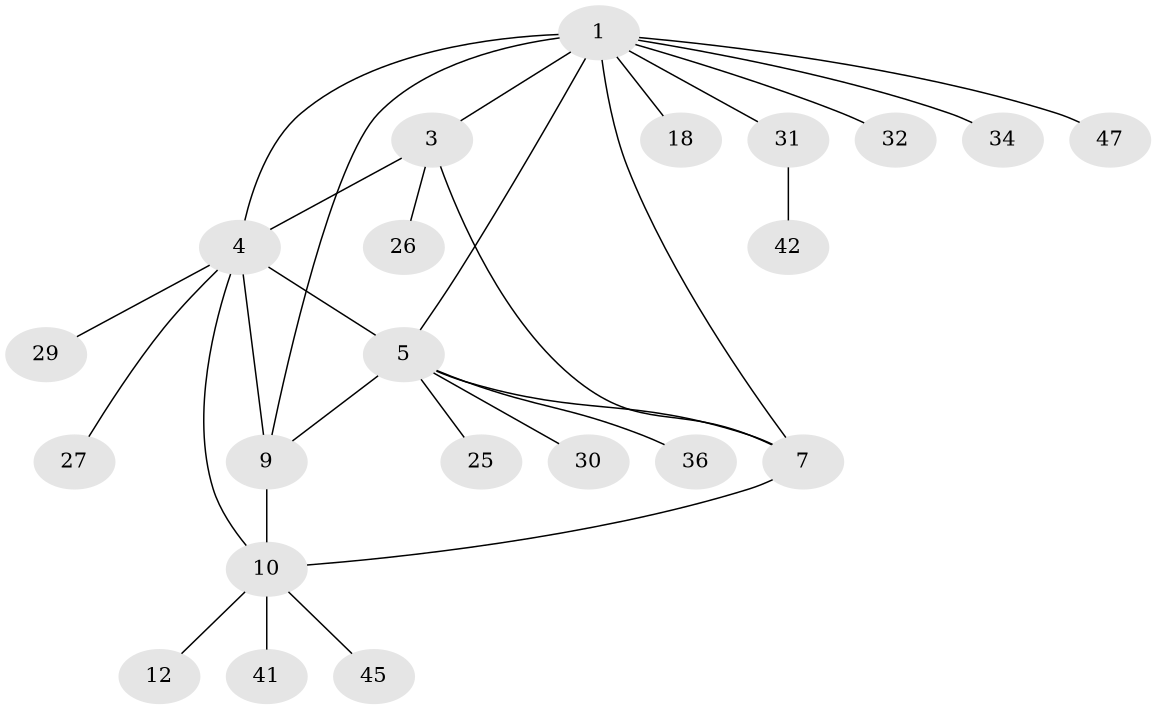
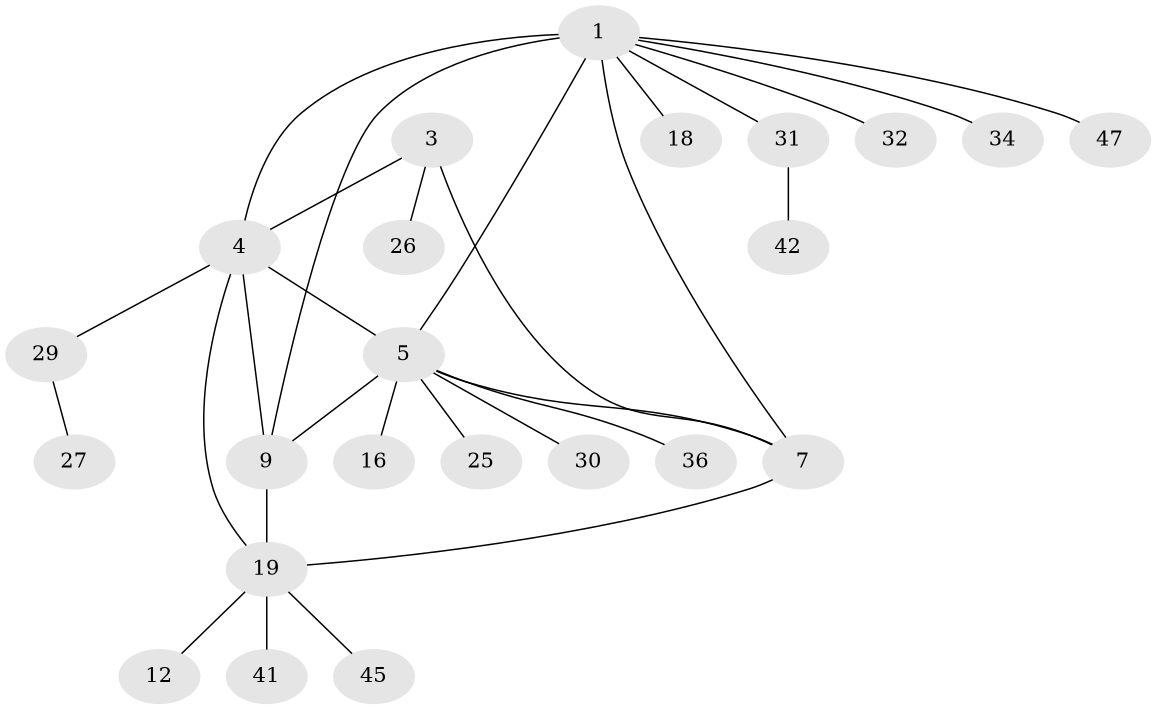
edge "1" -- "3": removed
edge "4" -- "27": now "29" -- "27"
node "16": added
node "10": label "10" -> "19"
